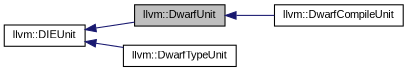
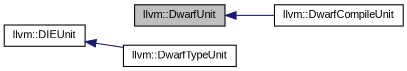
edge "llvm::DwarfUnit" -> "llvm::DIEUnit": removed
